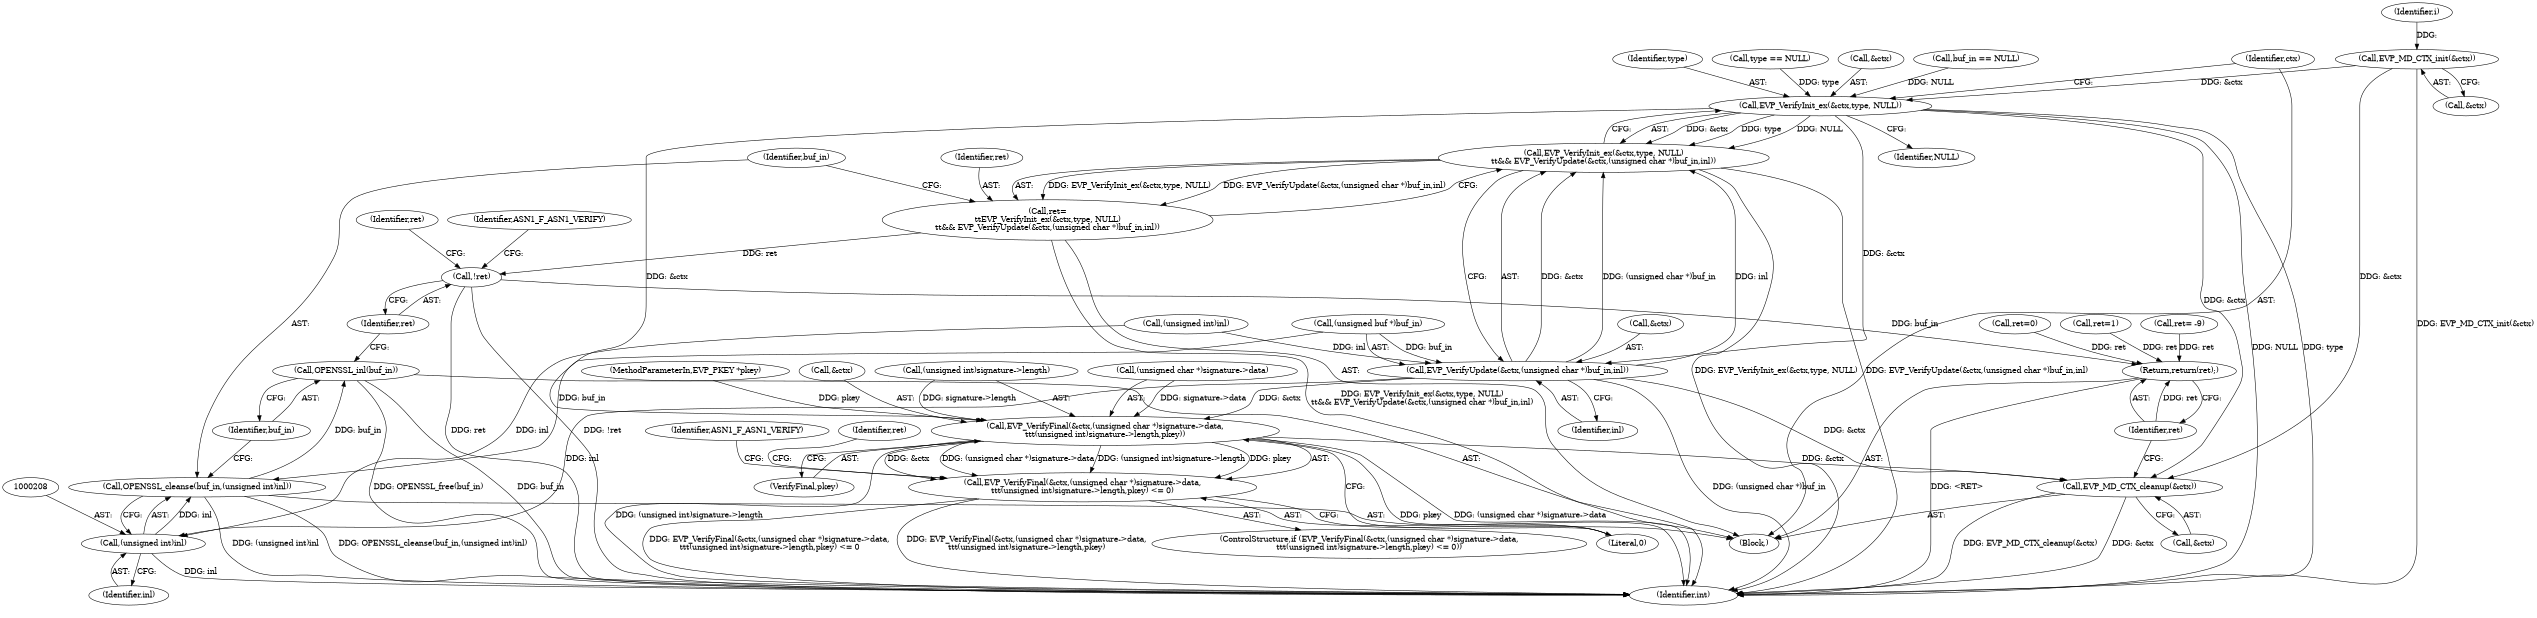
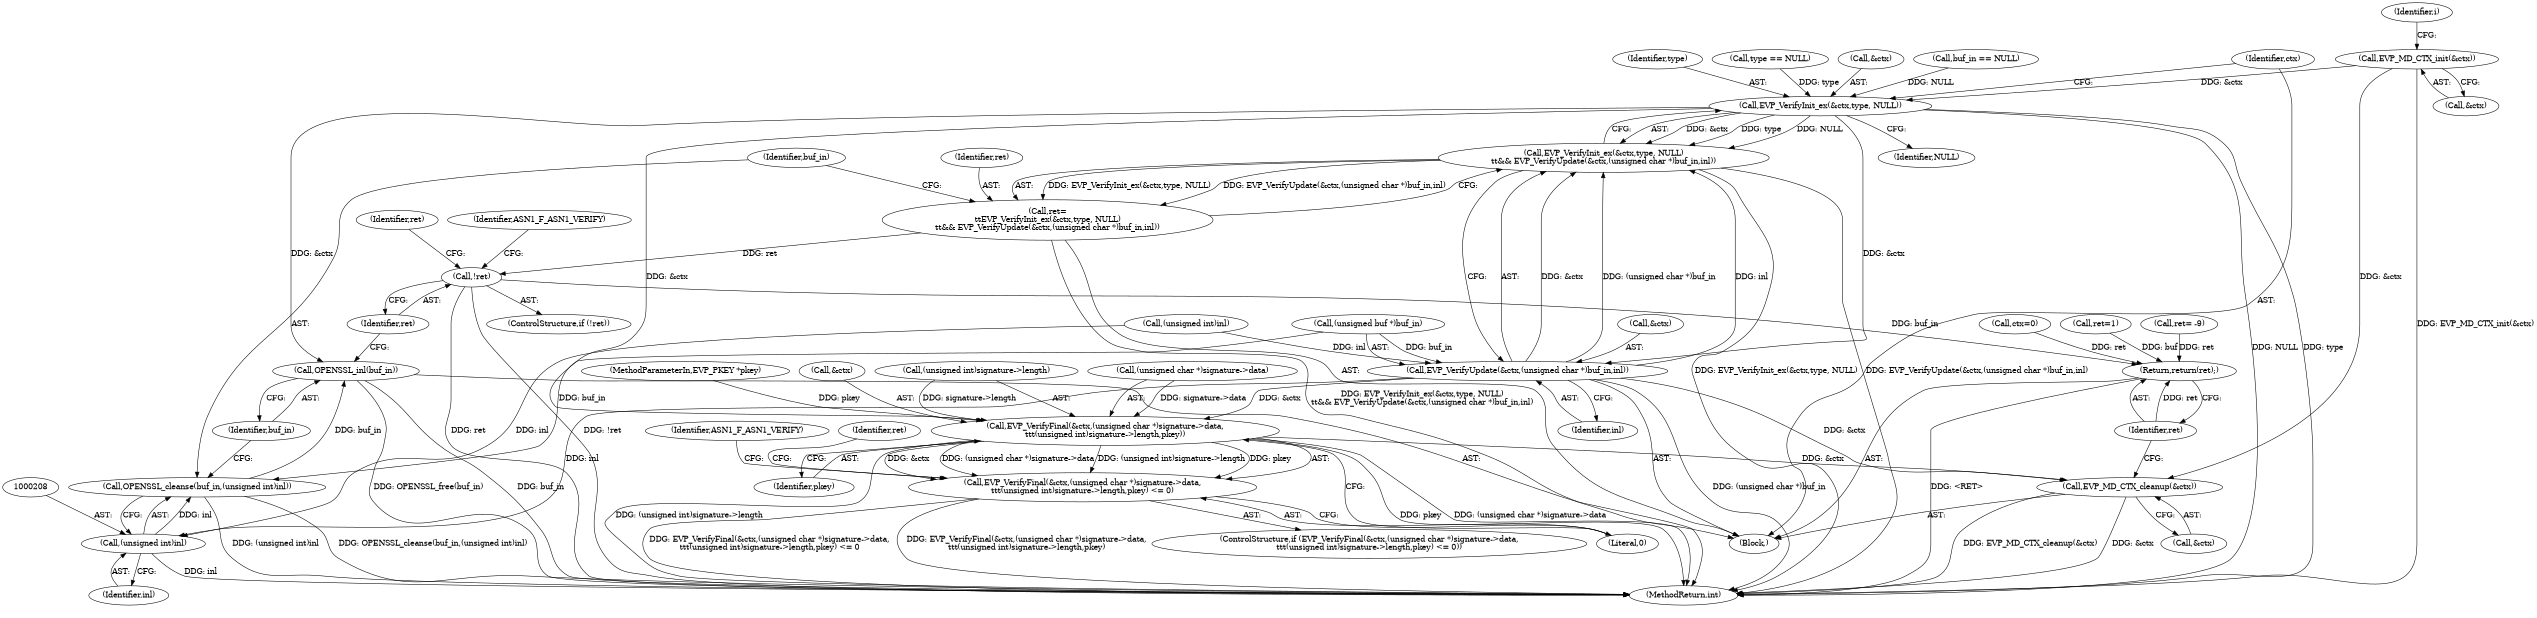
edge "(Identifier,i)" -> "(Call,EVP_MD_CTX_init(&ctx))": label "DDG: " -> "CFG: "
edge "(Call,EVP_VerifyInit_ex(&ctx,type, NULL))" -> "(Call,EVP_MD_CTX_cleanup(&ctx))": now "(Call,EVP_VerifyInit_ex(&ctx,type, NULL))" -> "(Call,OPENSSL_inl(buf_in))"
node "(ControlStructure,if (!ret))": added
node "(Call,ret=0)": label "(Call,ret=0)" -> "(Call,ctx=0)"
edge "(Call,ret=1)" -> "(Return,return(ret);)": label "DDG: ret" -> "DDG: buf"
node "(VerifyFinal,pkey)": label "(VerifyFinal,pkey)" -> "(Identifier,pkey)"
edge "(Call,OPENSSL_cleanse(buf_in,(unsigned int)inl))" -> "(Block,)": now "(Call,EVP_VerifyUpdate(&ctx,(unsigned char *)buf_in,inl))" -> "(Block,)"
node "(Identifier,int)": label "(Identifier,int)" -> "(MethodReturn,int)"
